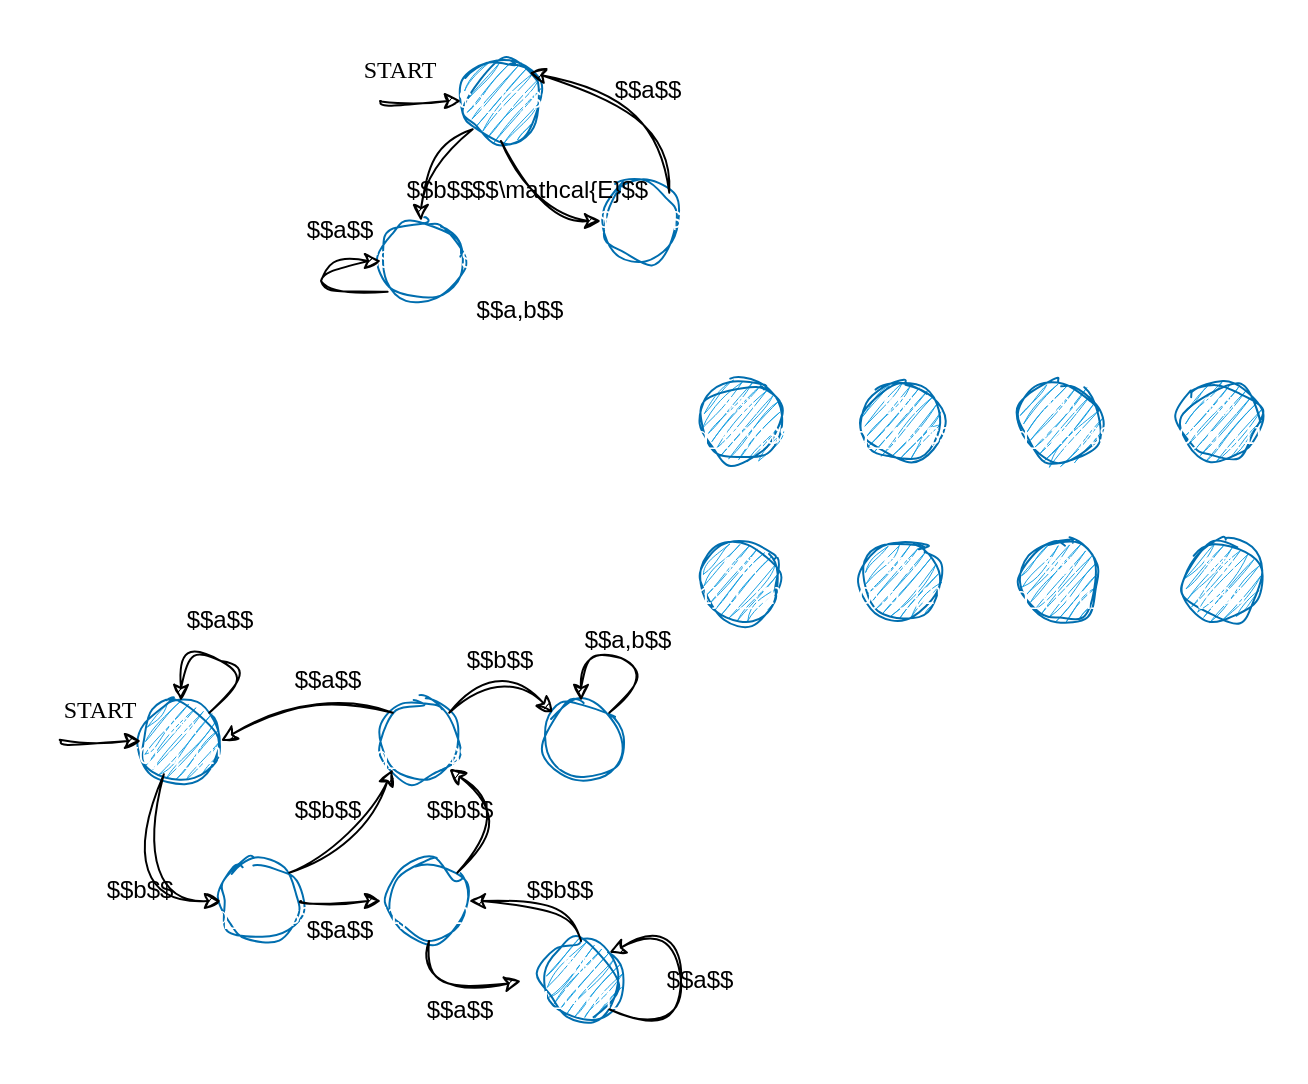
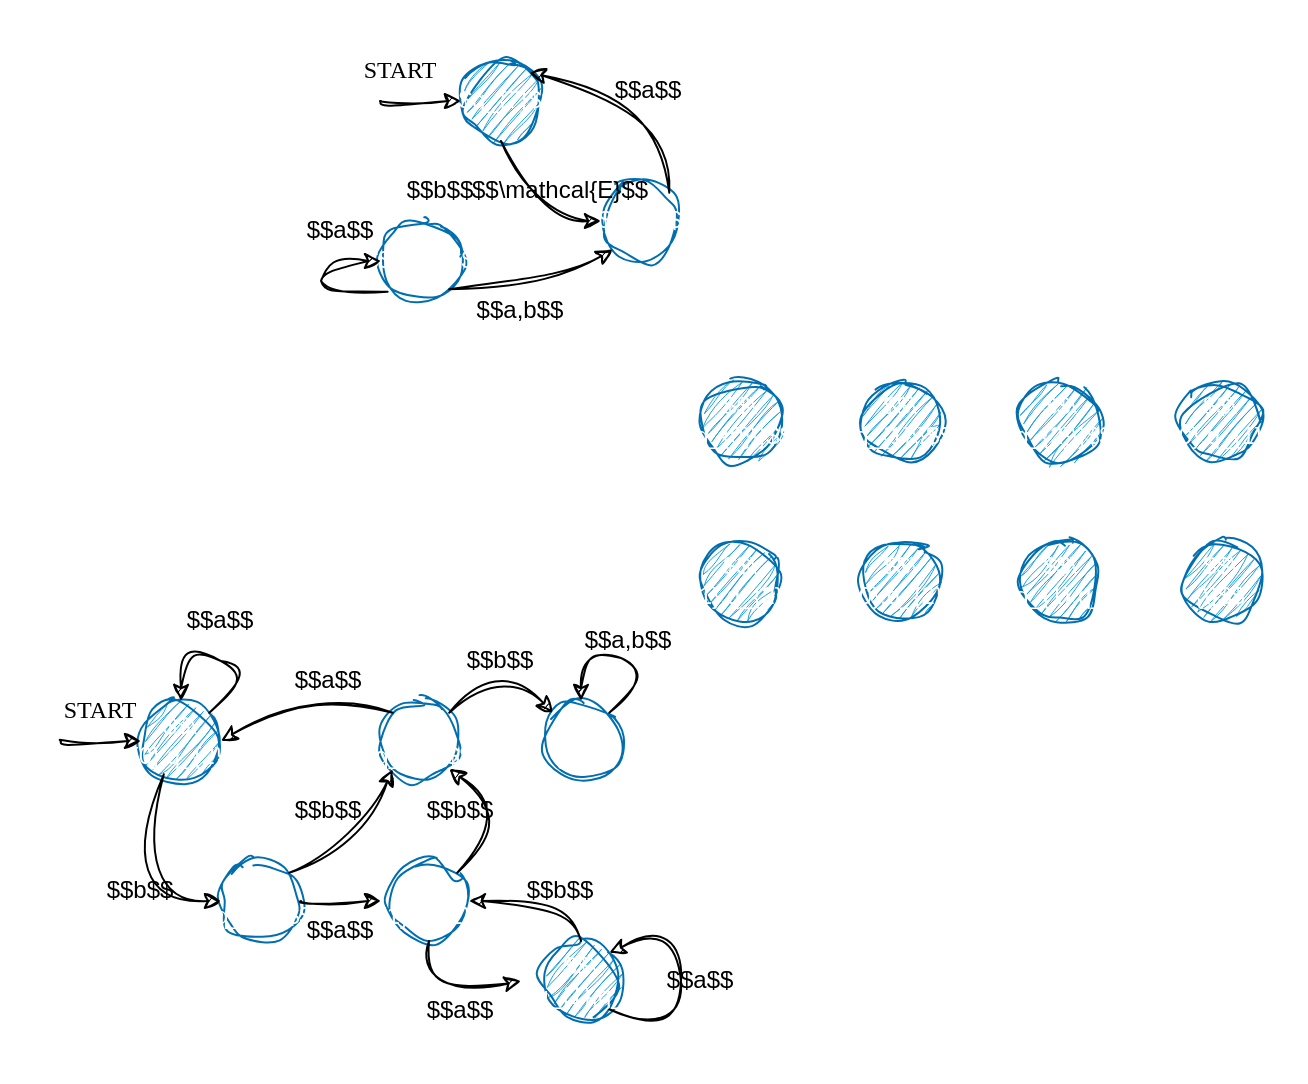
edge "$$q_{7}$$" -> "$$q_{4}$$": removed
edge "$$q_{4}$$" -> "$$q_{9}$$": added
